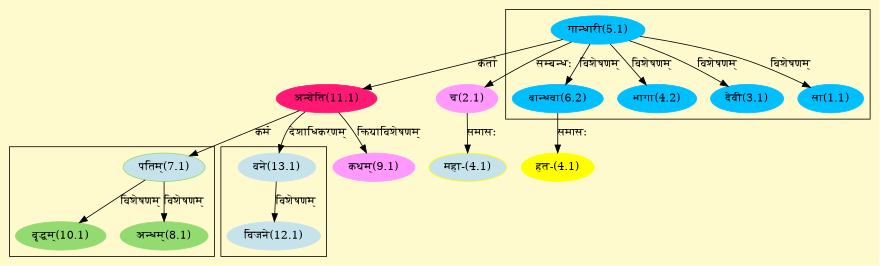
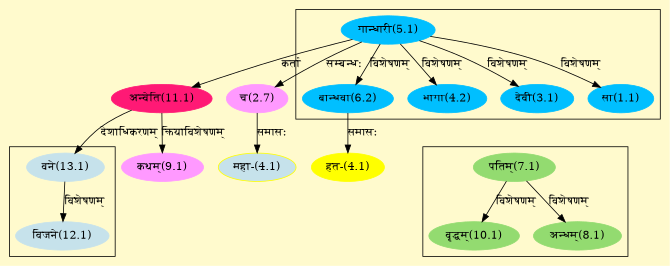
node "च(2.1)": label "च(2.1)" -> "च(2.7)"
edge "अन्वेति(11.1)" -> "पतिम्(7.1)": removed, label "कर्म"
node "पतिम्(7.1)": fillcolor #c6e2eb -> #93db70
